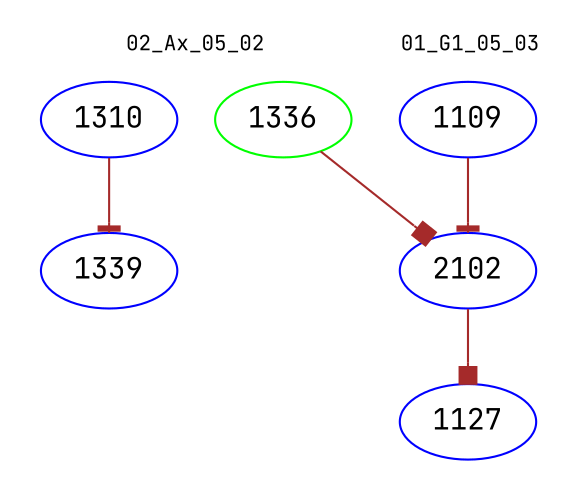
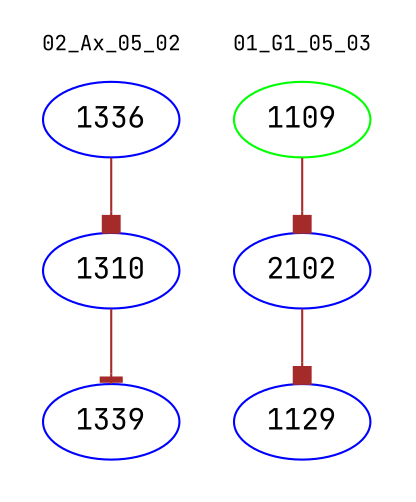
node "1336": color green -> blue
node "1109": color blue -> green
edge "1336" -> "2102": now "1336" -> "1310"
edge "1109" -> "2102": arrowhead tee -> box
node "1127": label "1127" -> "1129"
